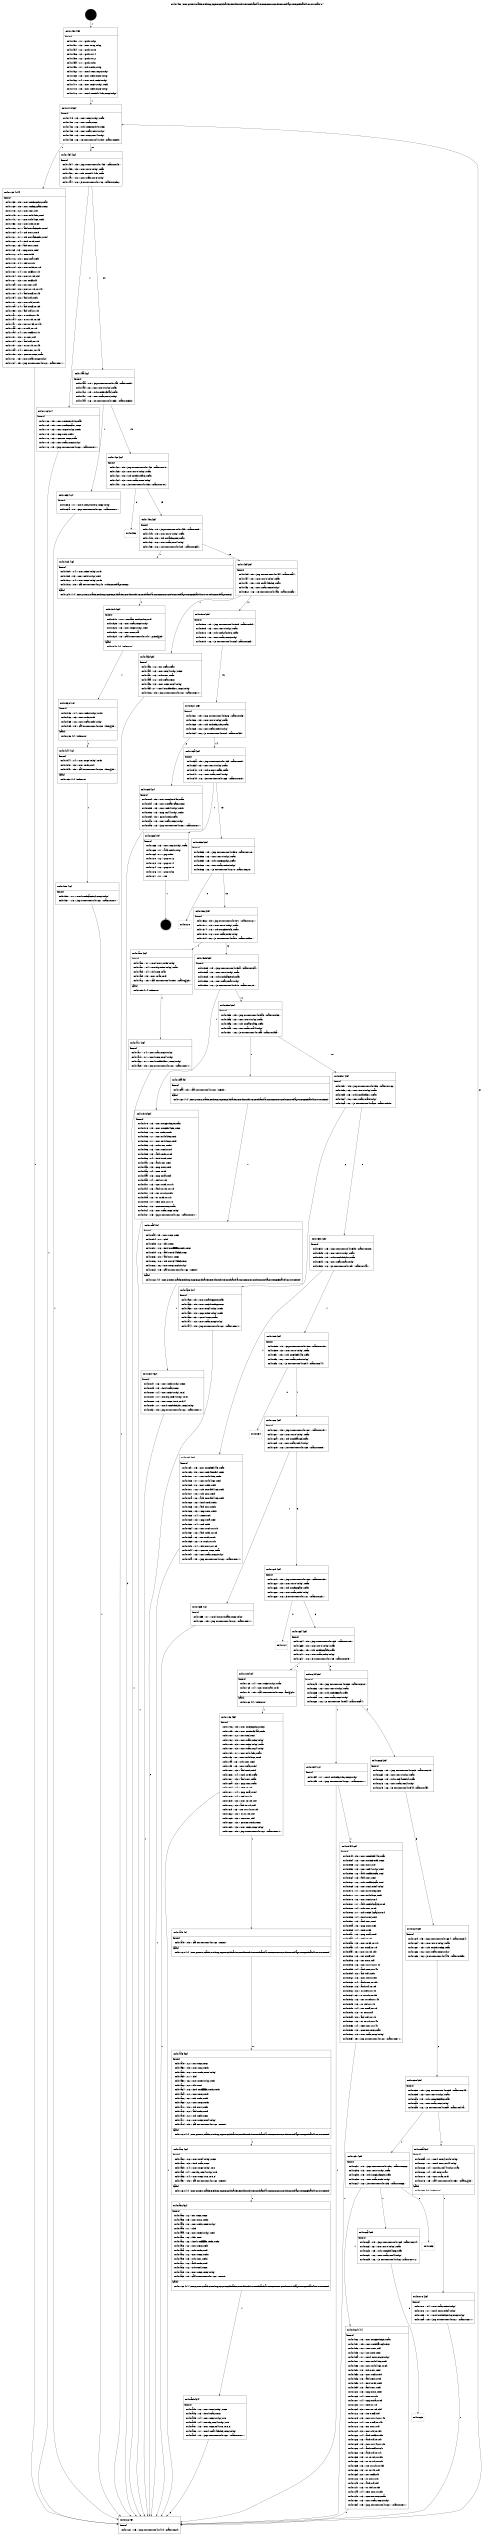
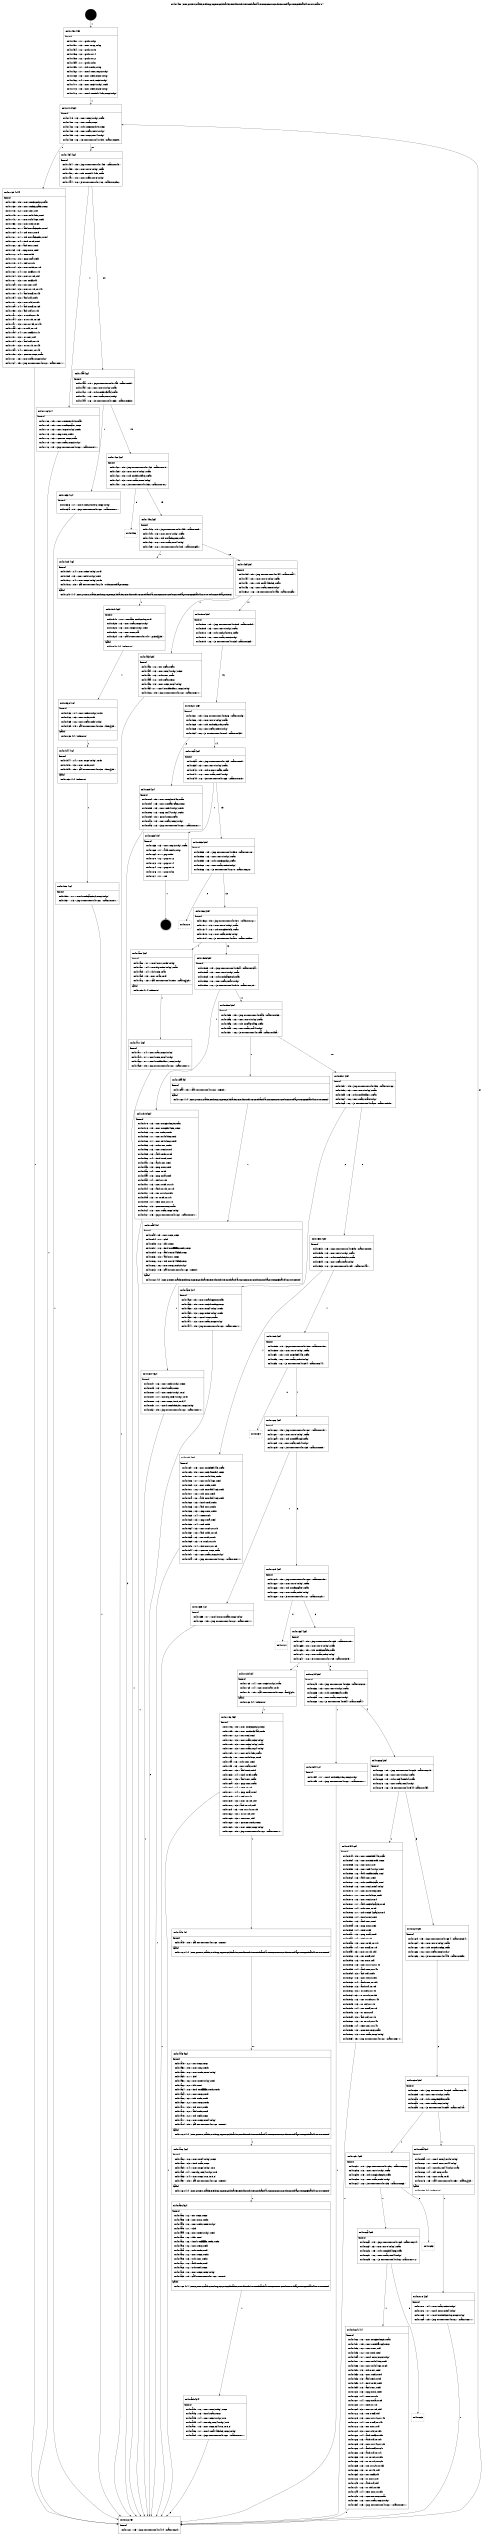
edge "0x4019f4 [12]" -> "0x40194f [165]": now "0x401666 [25]" -> "0x40194f [165]"
edge "0x4016b1 [25]" -> "0x401bcc [141]": now "0x4016ca [25]" -> "0x401bcc [141]"
